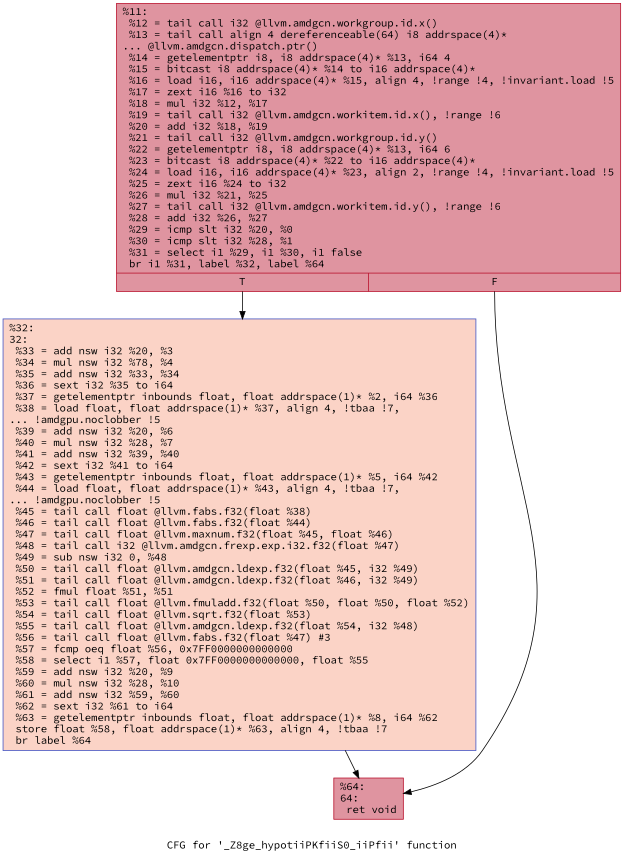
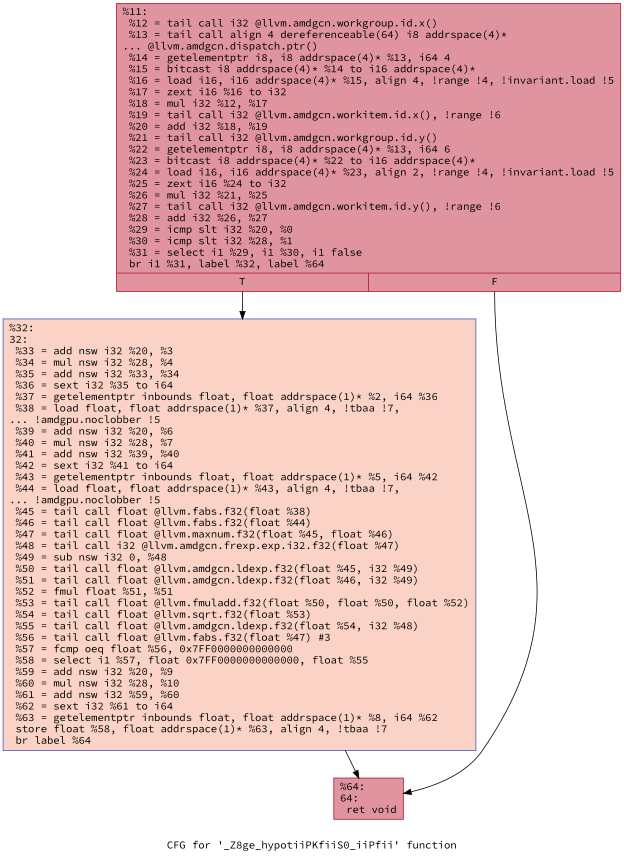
node "%32:": text "%34 = mul nsw i32 %78, %4" -> "%34 = mul nsw i32 %28, %4"
